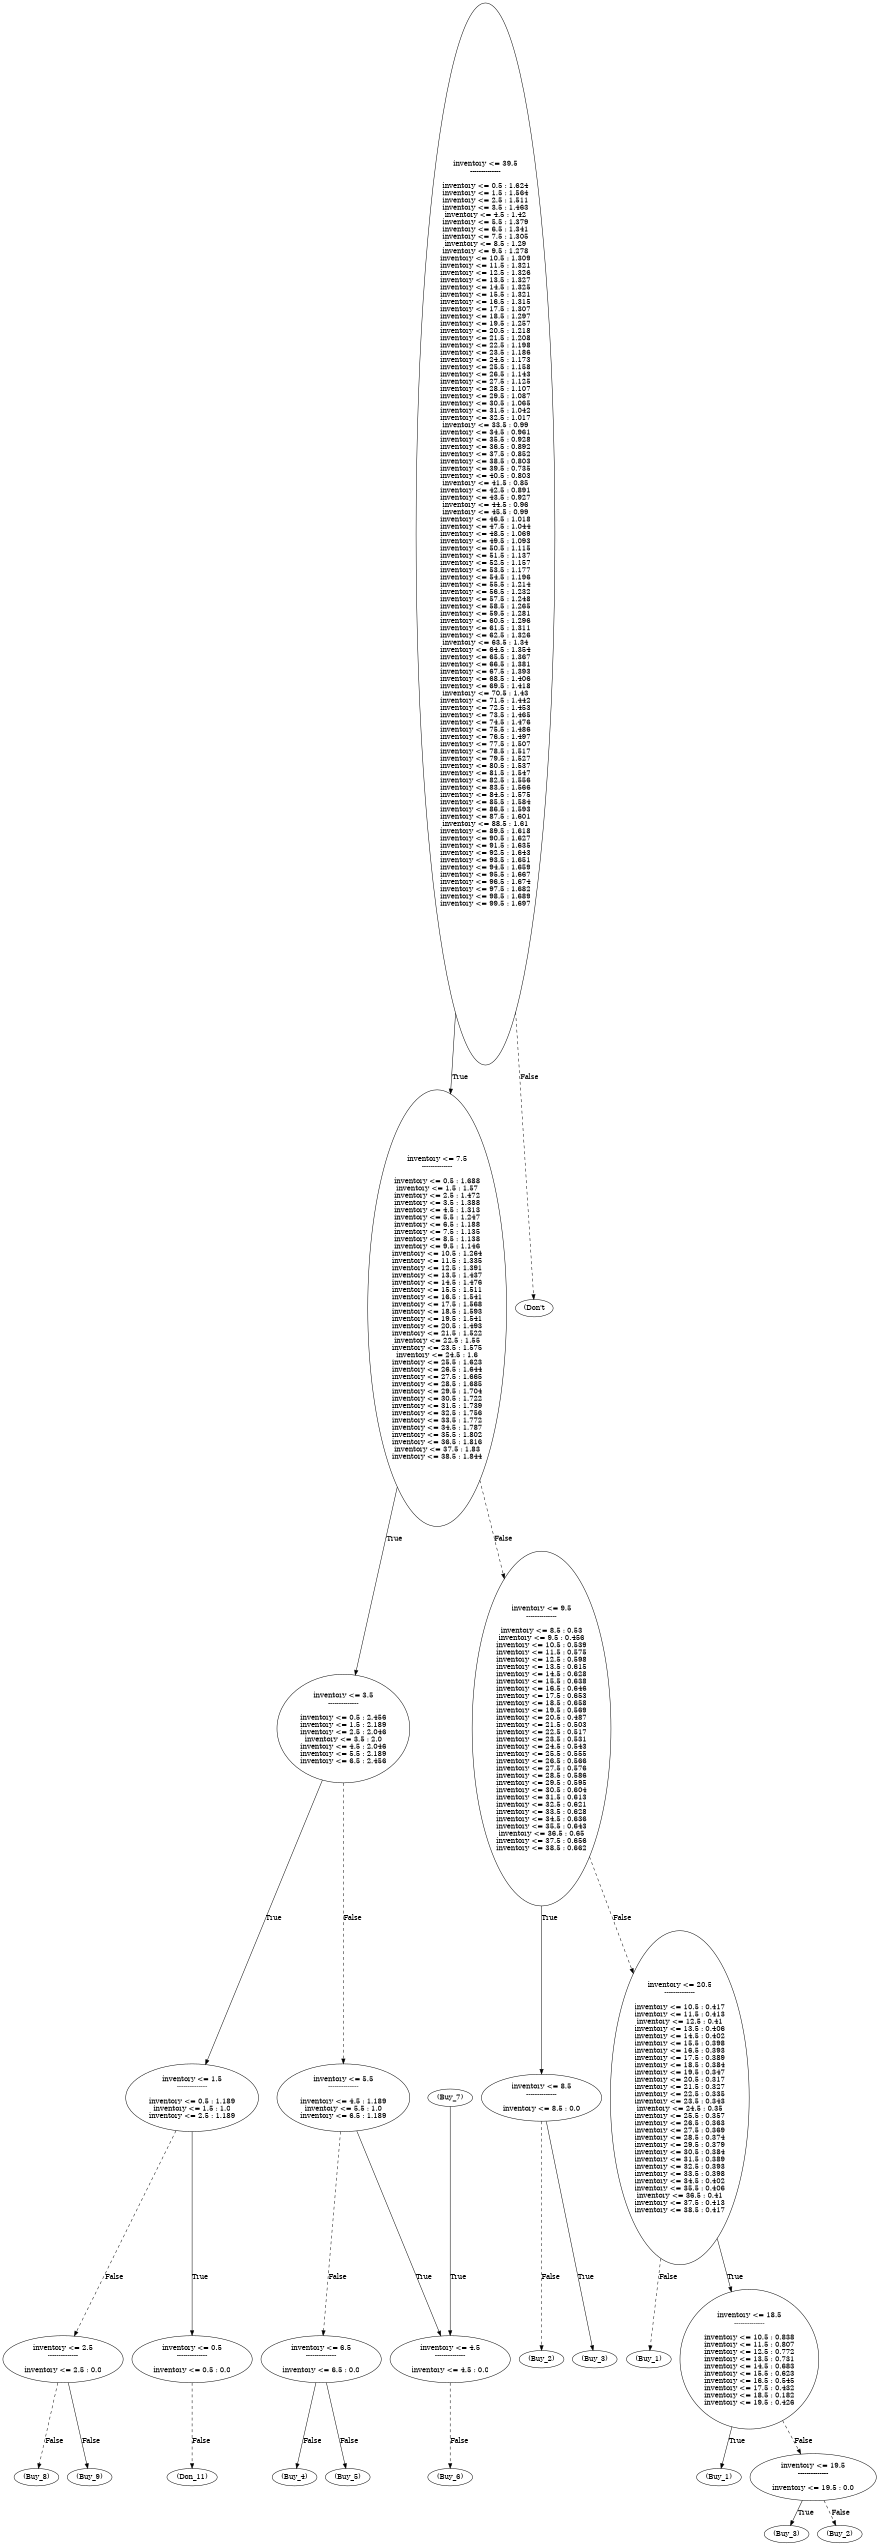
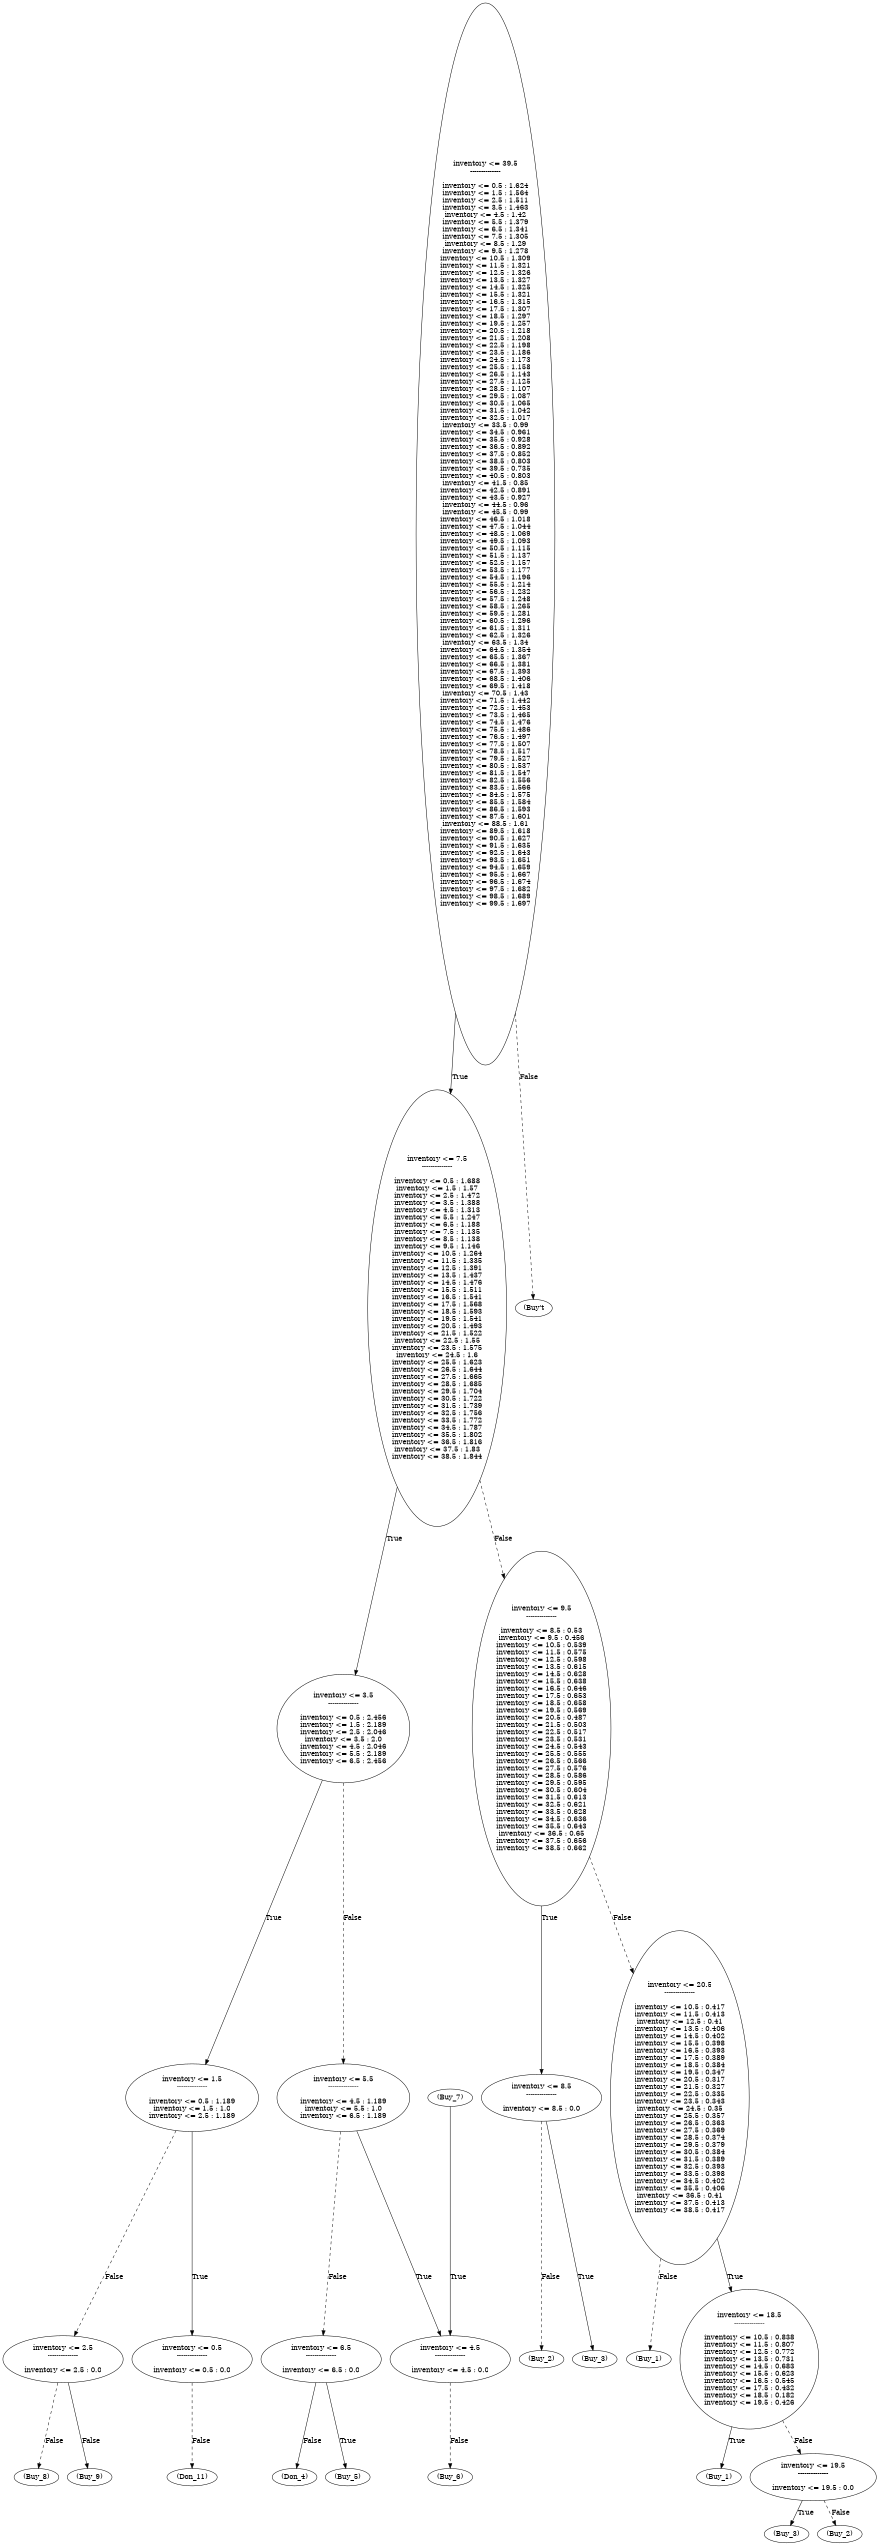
node "(Don't": label "(Don't" -> "(Buy't"
edge "inventory <= 6.5 -------------- inventory <= 6.5 : 0.0" -> "(Buy_5)": label "False" -> "True"
node "(Buy_4)": label "(Buy_4)" -> "(Don_4)"
